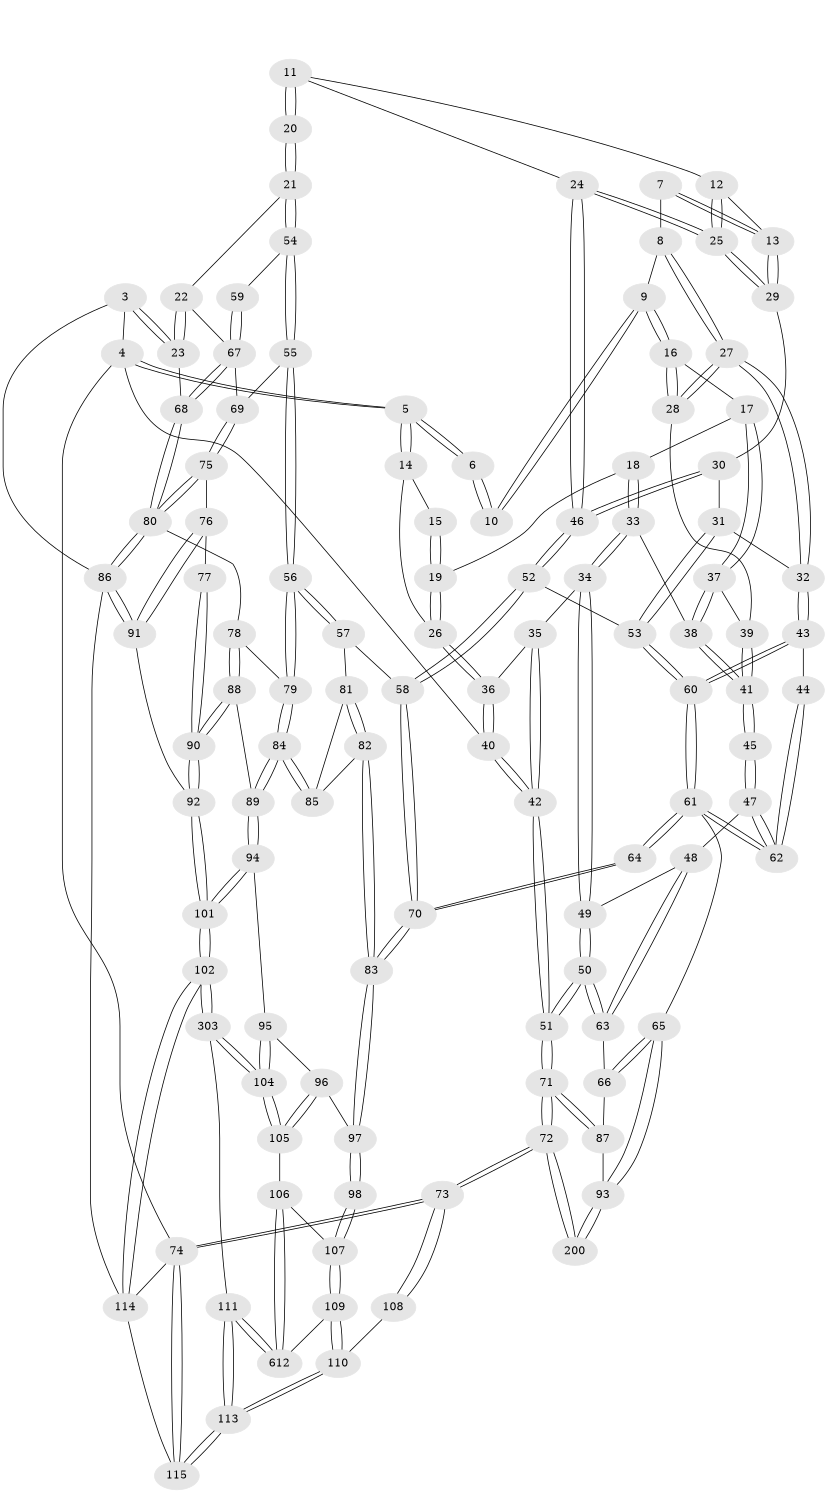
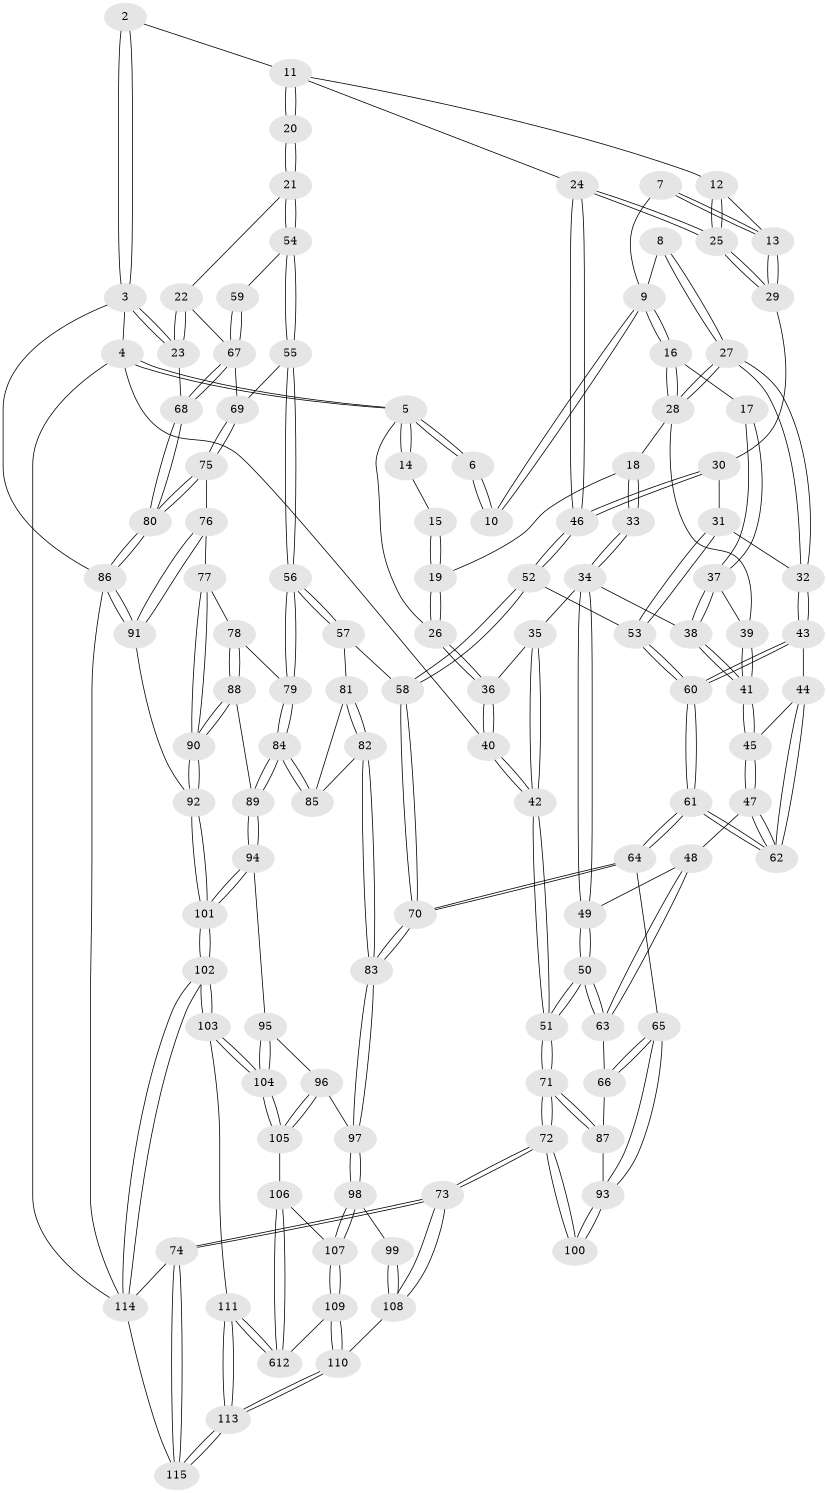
node "2": added
edge "7" -- "8": now "7" -- "9"
edge "17" -- "18": now "28" -- "18"
edge "14" -- "26": now "5" -- "26"
edge "80" -- "78": now "77" -- "78"
edge "33" -- "38": now "34" -- "38"
edge "44" -- "45": added
edge "4" -- "74": now "4" -- "114"
edge "61" -- "65": now "64" -- "65"
node "303": label "303" -> "103"
node "99": added
node "200": label "200" -> "100"
